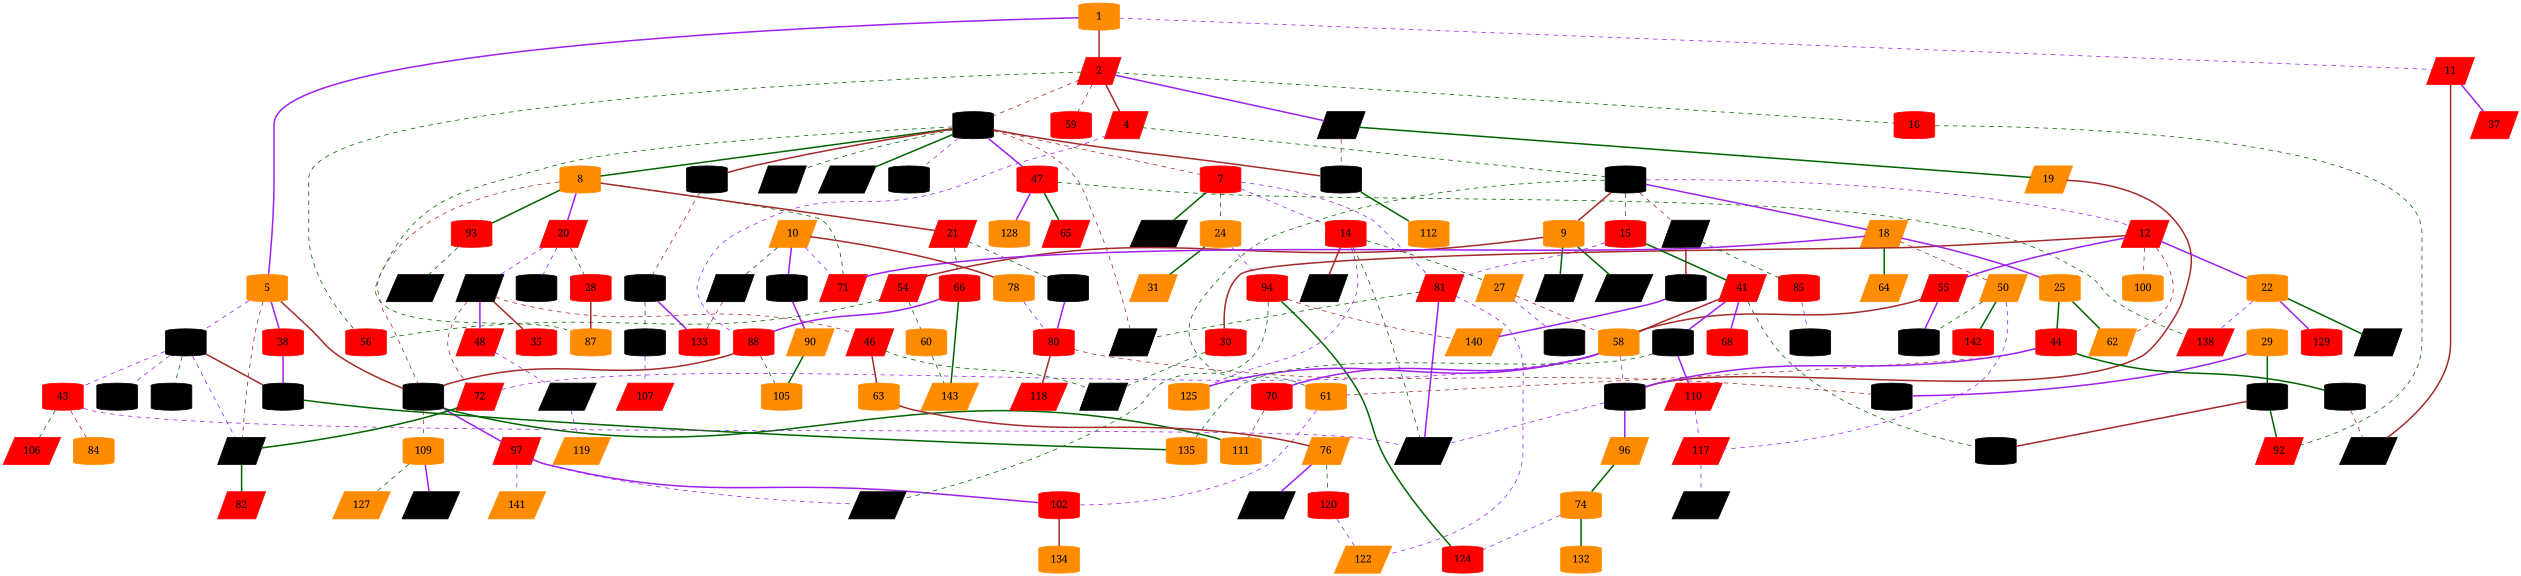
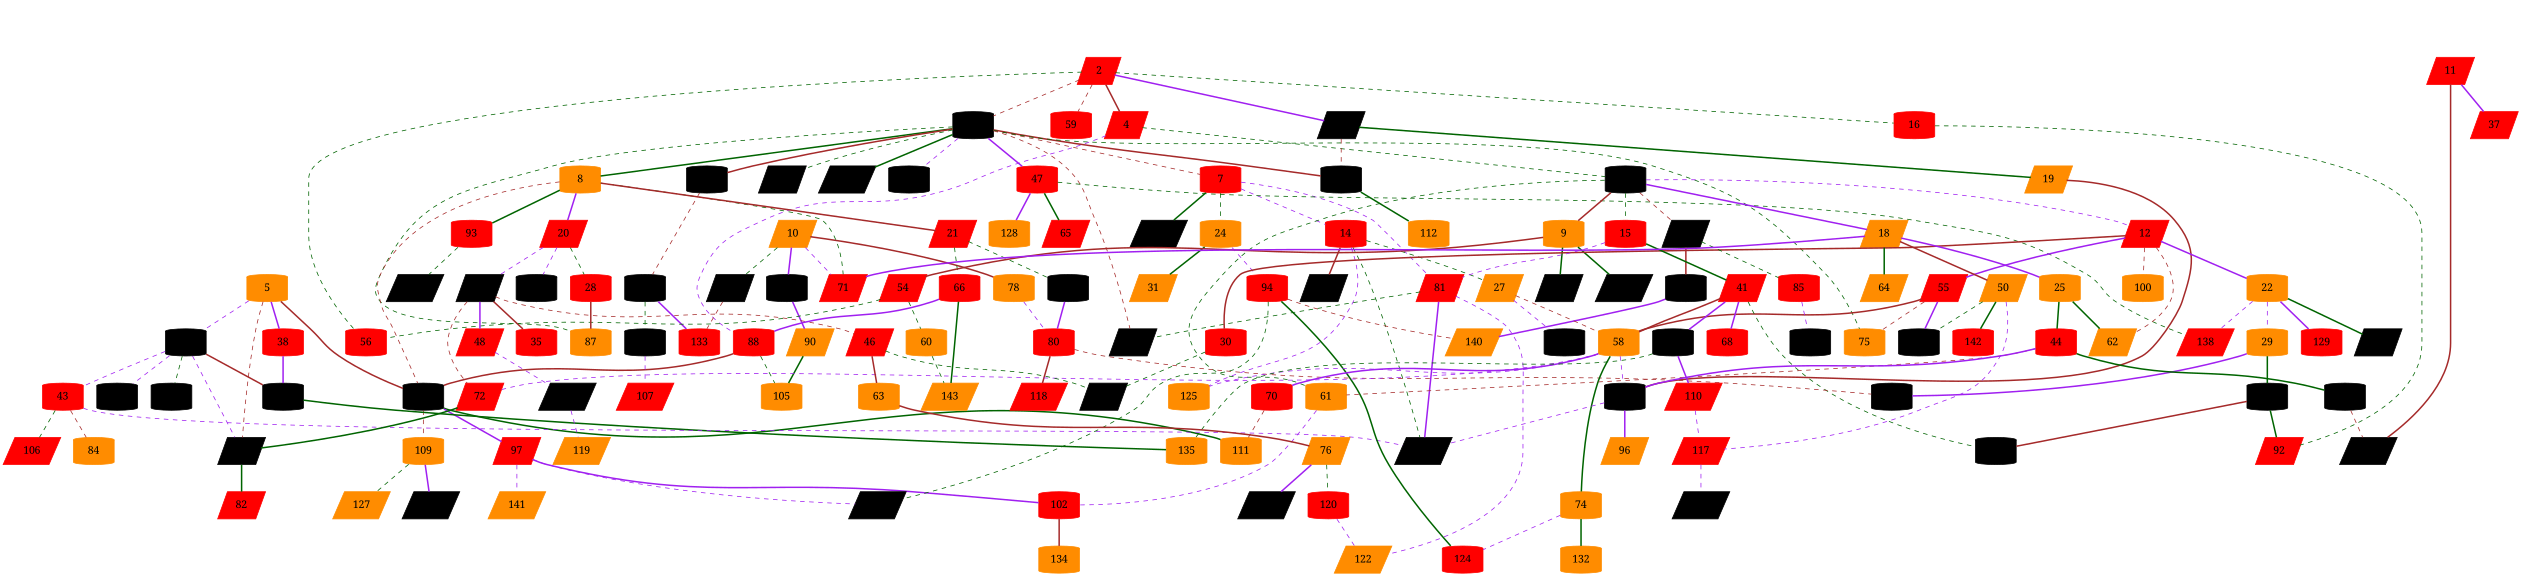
node "1": removed
edge "18" -- "50": style dashed -> bold
edge "22" -- "29": added
node "75": added
edge "58" -- "125": style bold -> dashed
edge "96" -- "74": now "58" -- "74"
